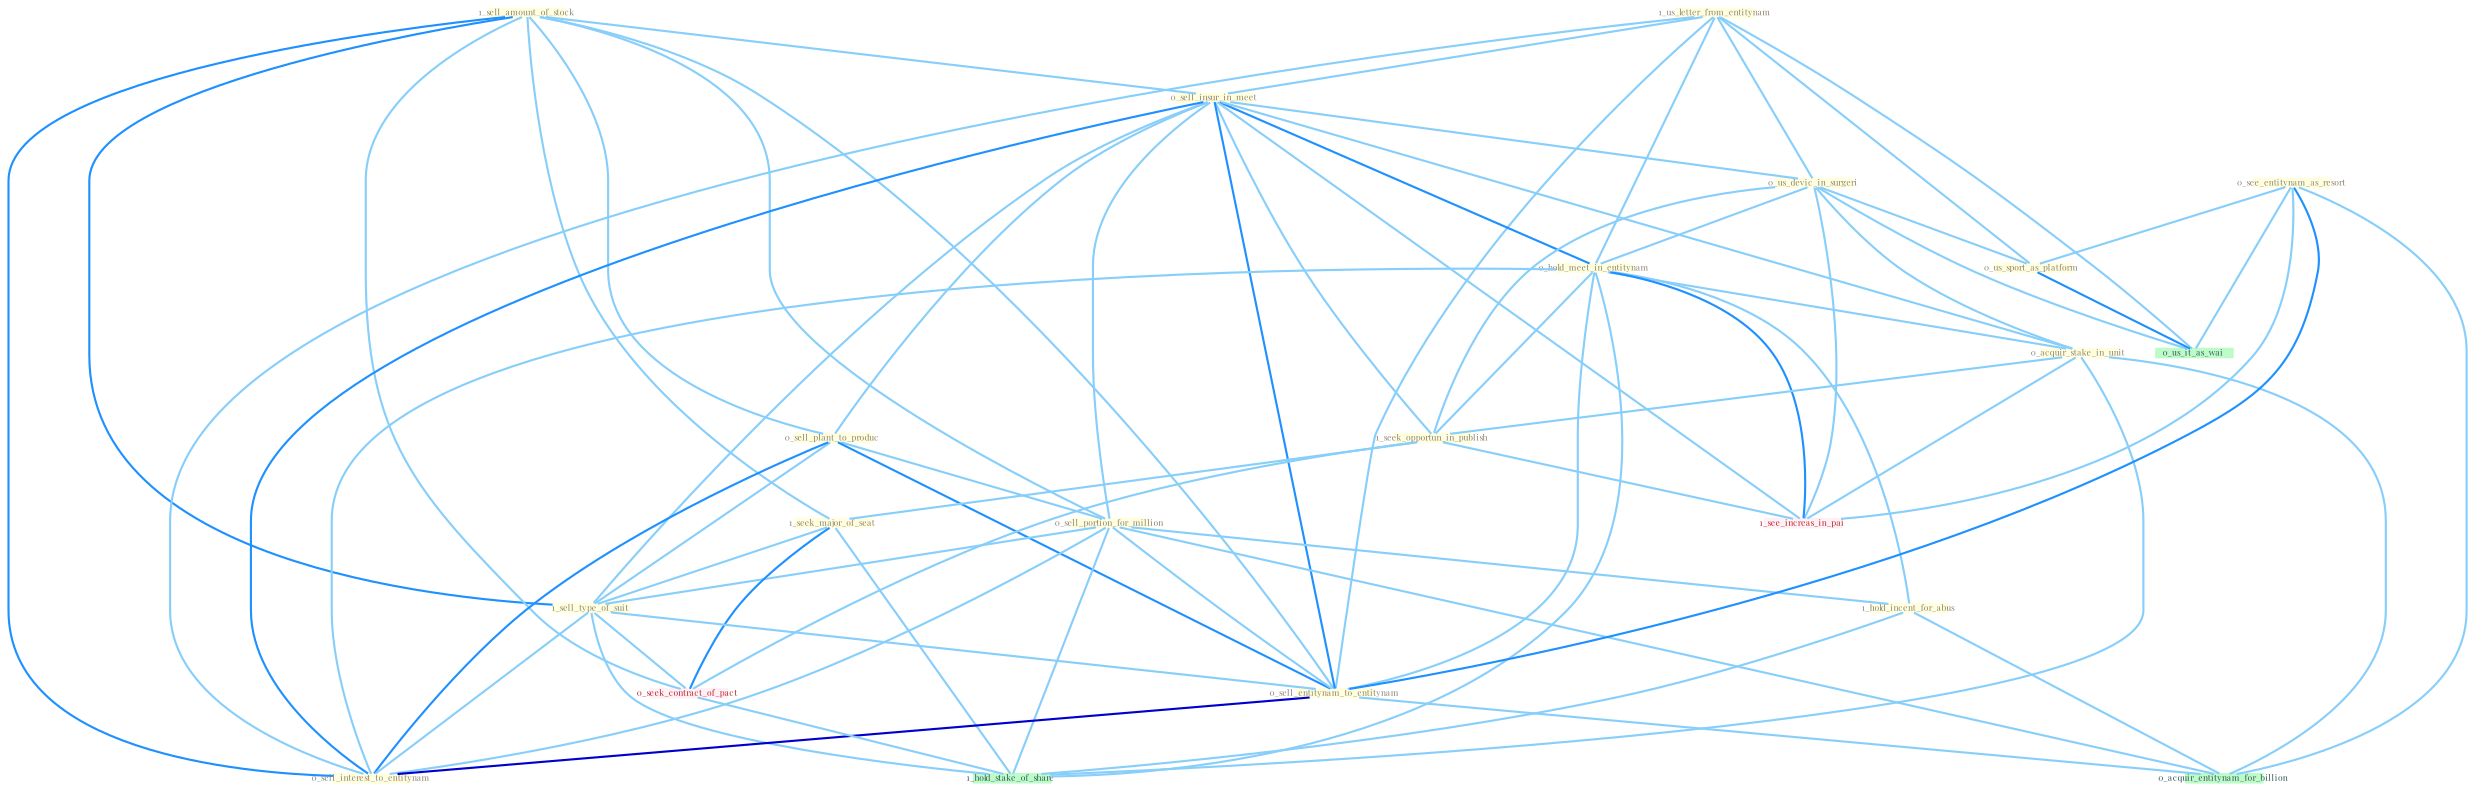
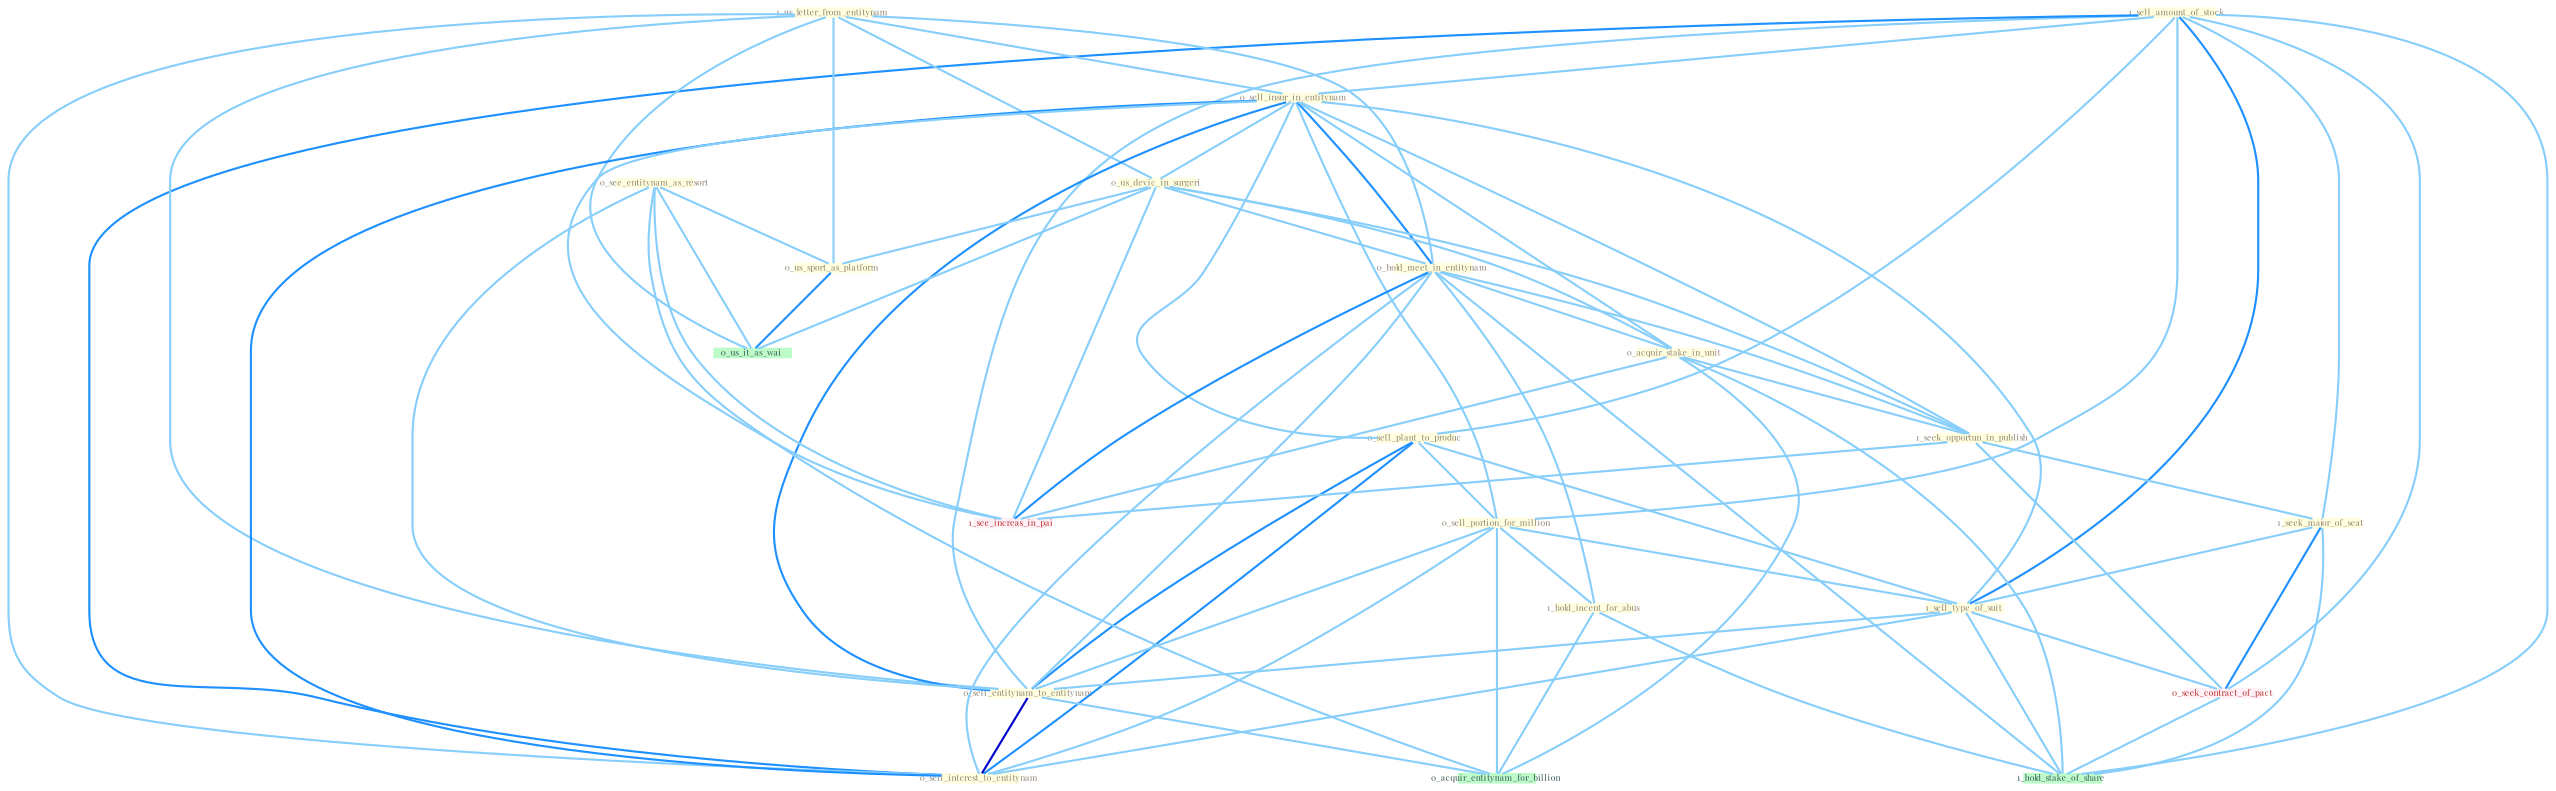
node "0_sell_insur_in_meet": label "0_sell_insur_in_meet" -> "0_sell_insur_in_entitynam"
edge "0_see_entitynam_as_resort" -- "0_sell_entitynam_to_entitynam": color #1e90ff -> #87cefa
edge "0_sell_portion_for_million" -- "1_hold_stake_of_share": now "1_sell_amount_of_stock" -- "1_hold_stake_of_share"
